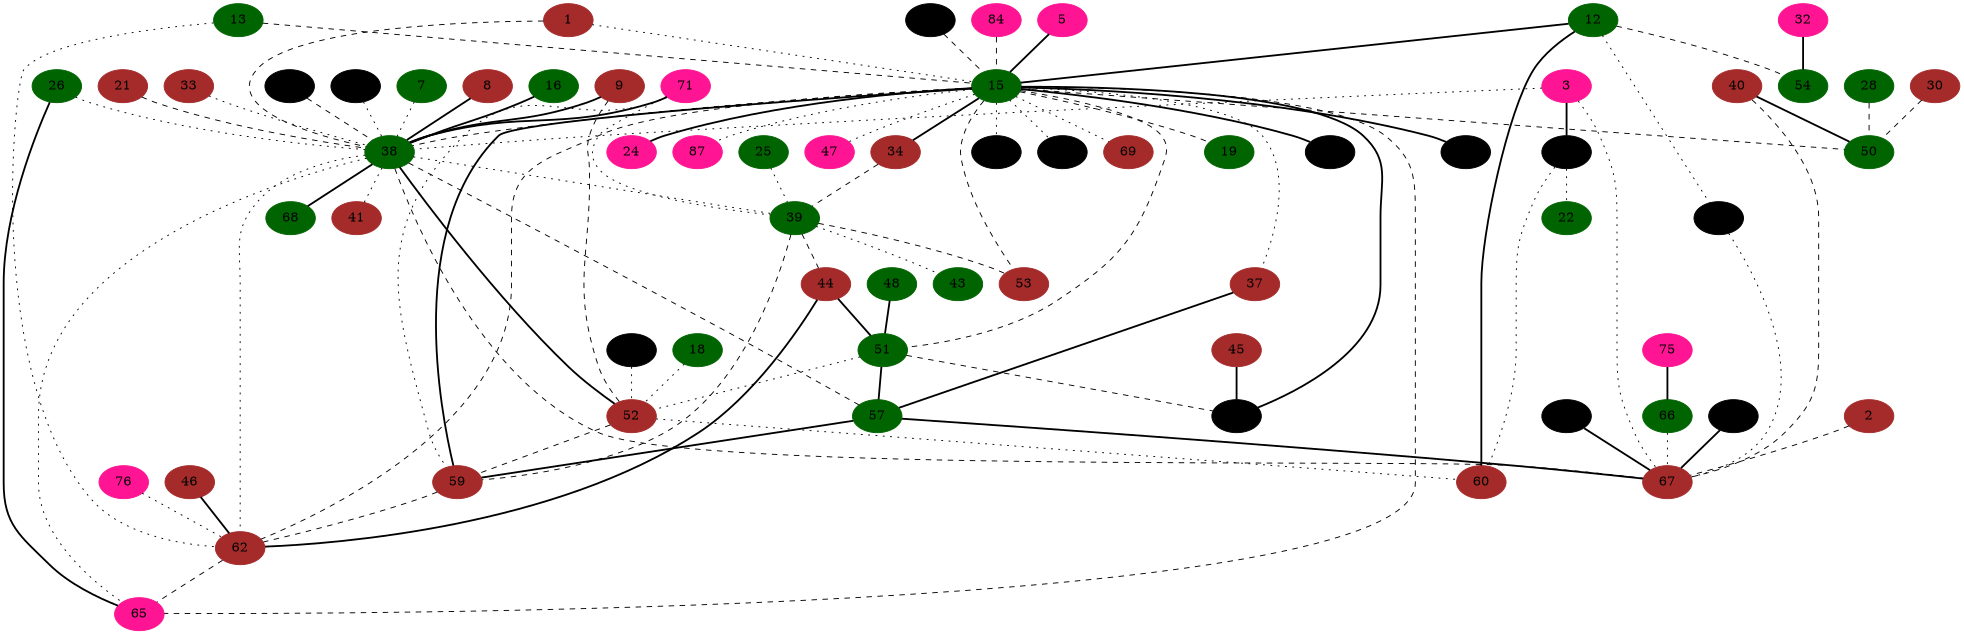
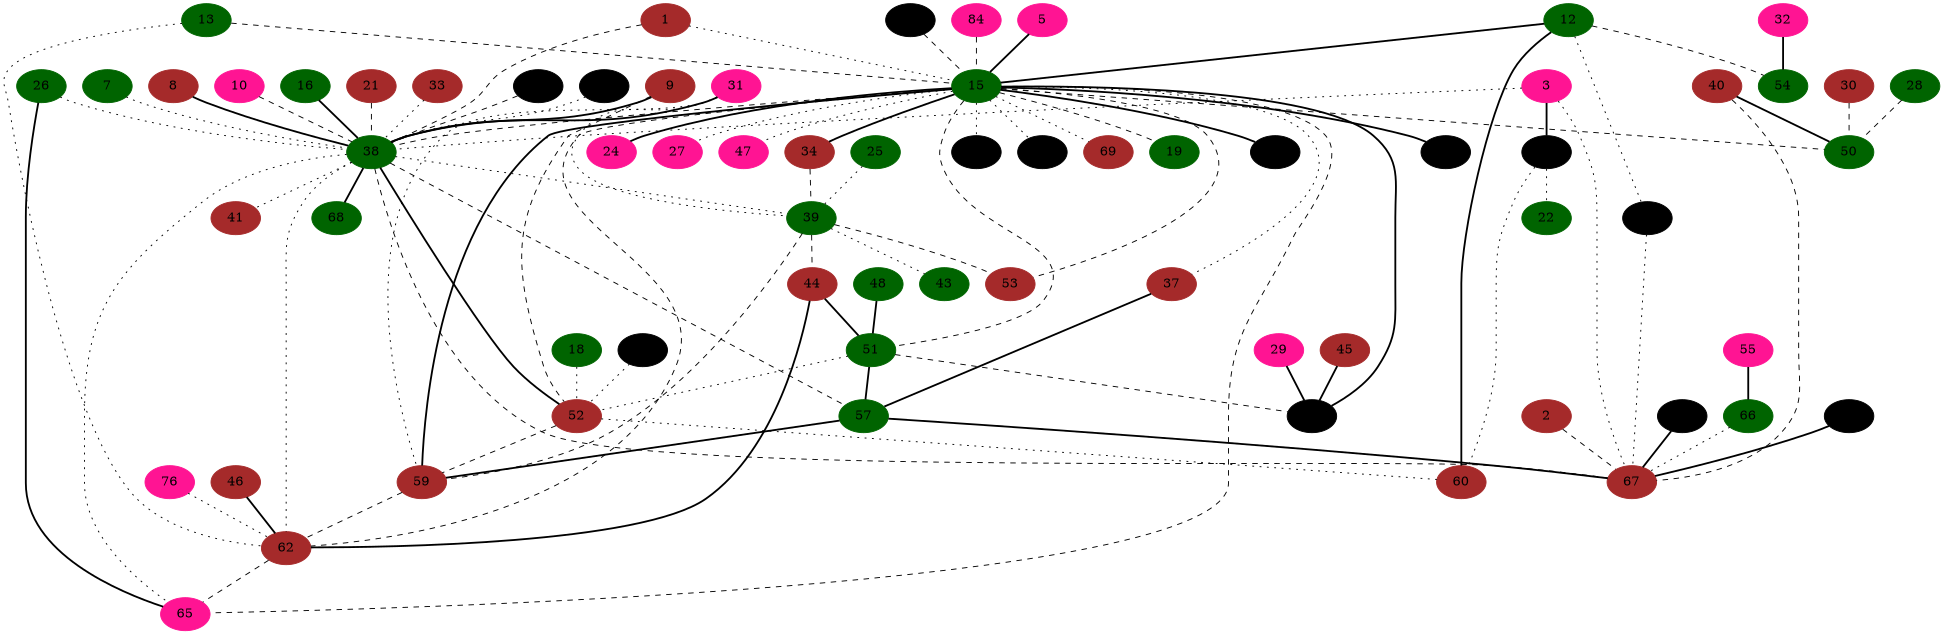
node "10": added
node "71": label "71" -> "31"
node "87": label "87" -> "27"
node "29": added
node "75": label "75" -> "55"
